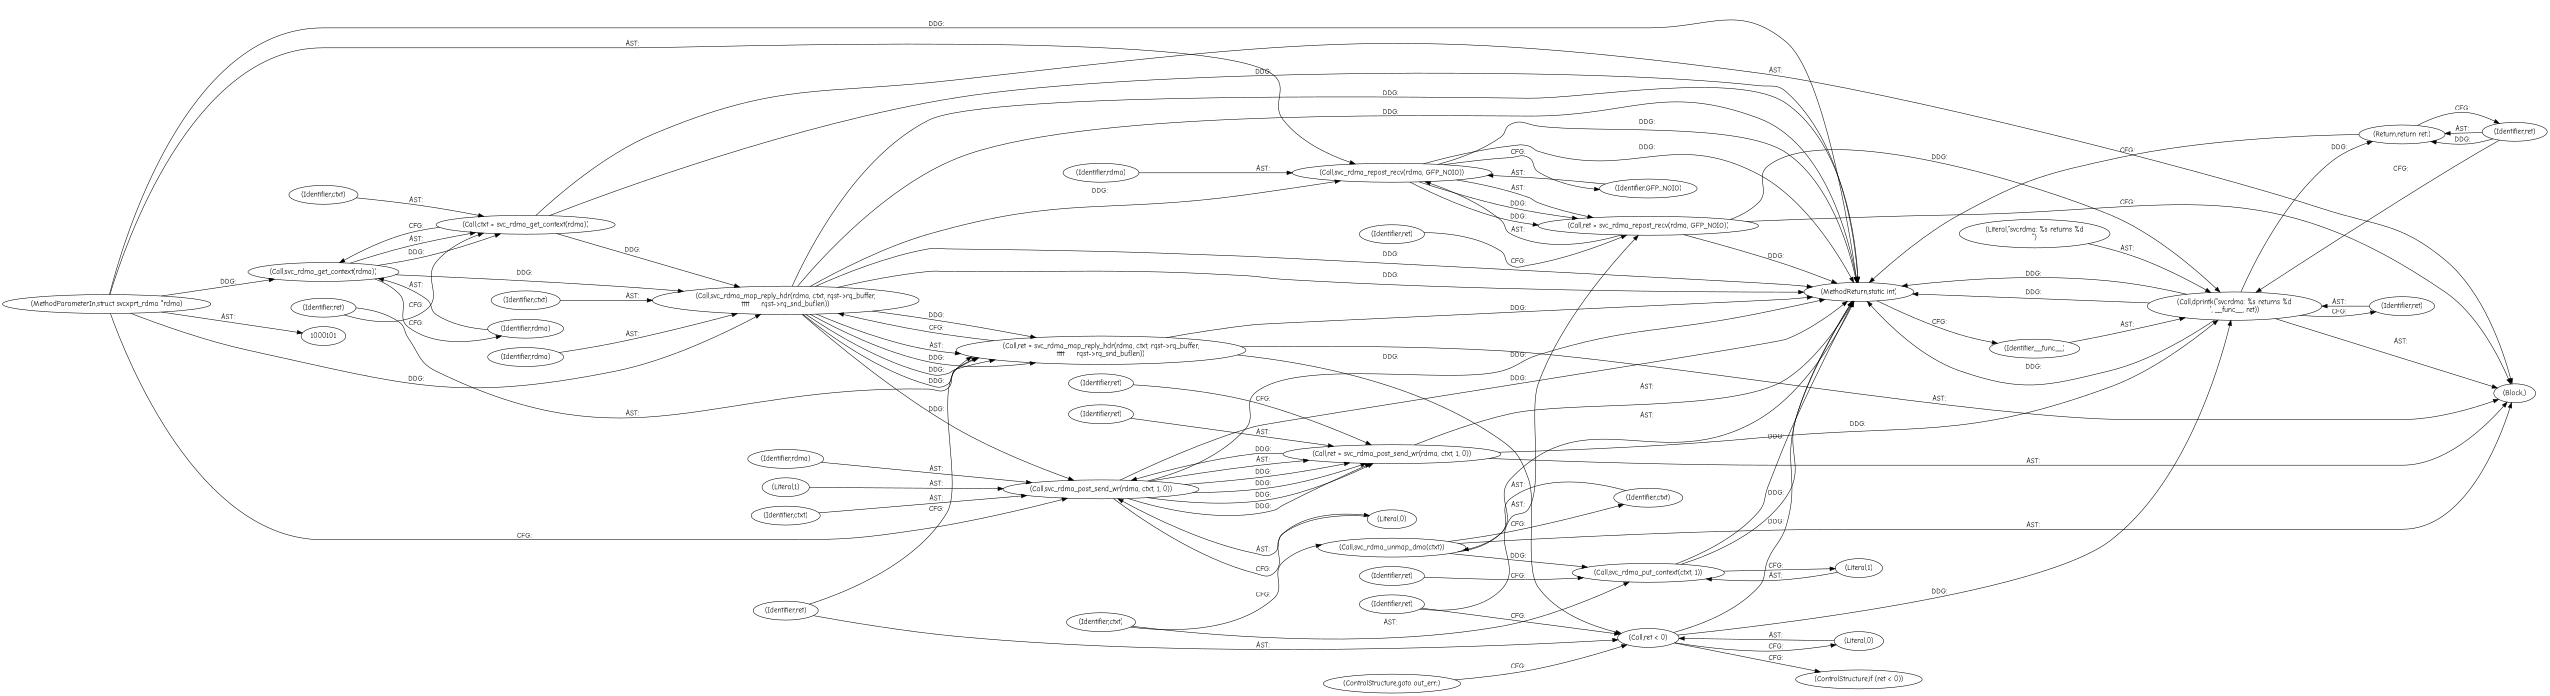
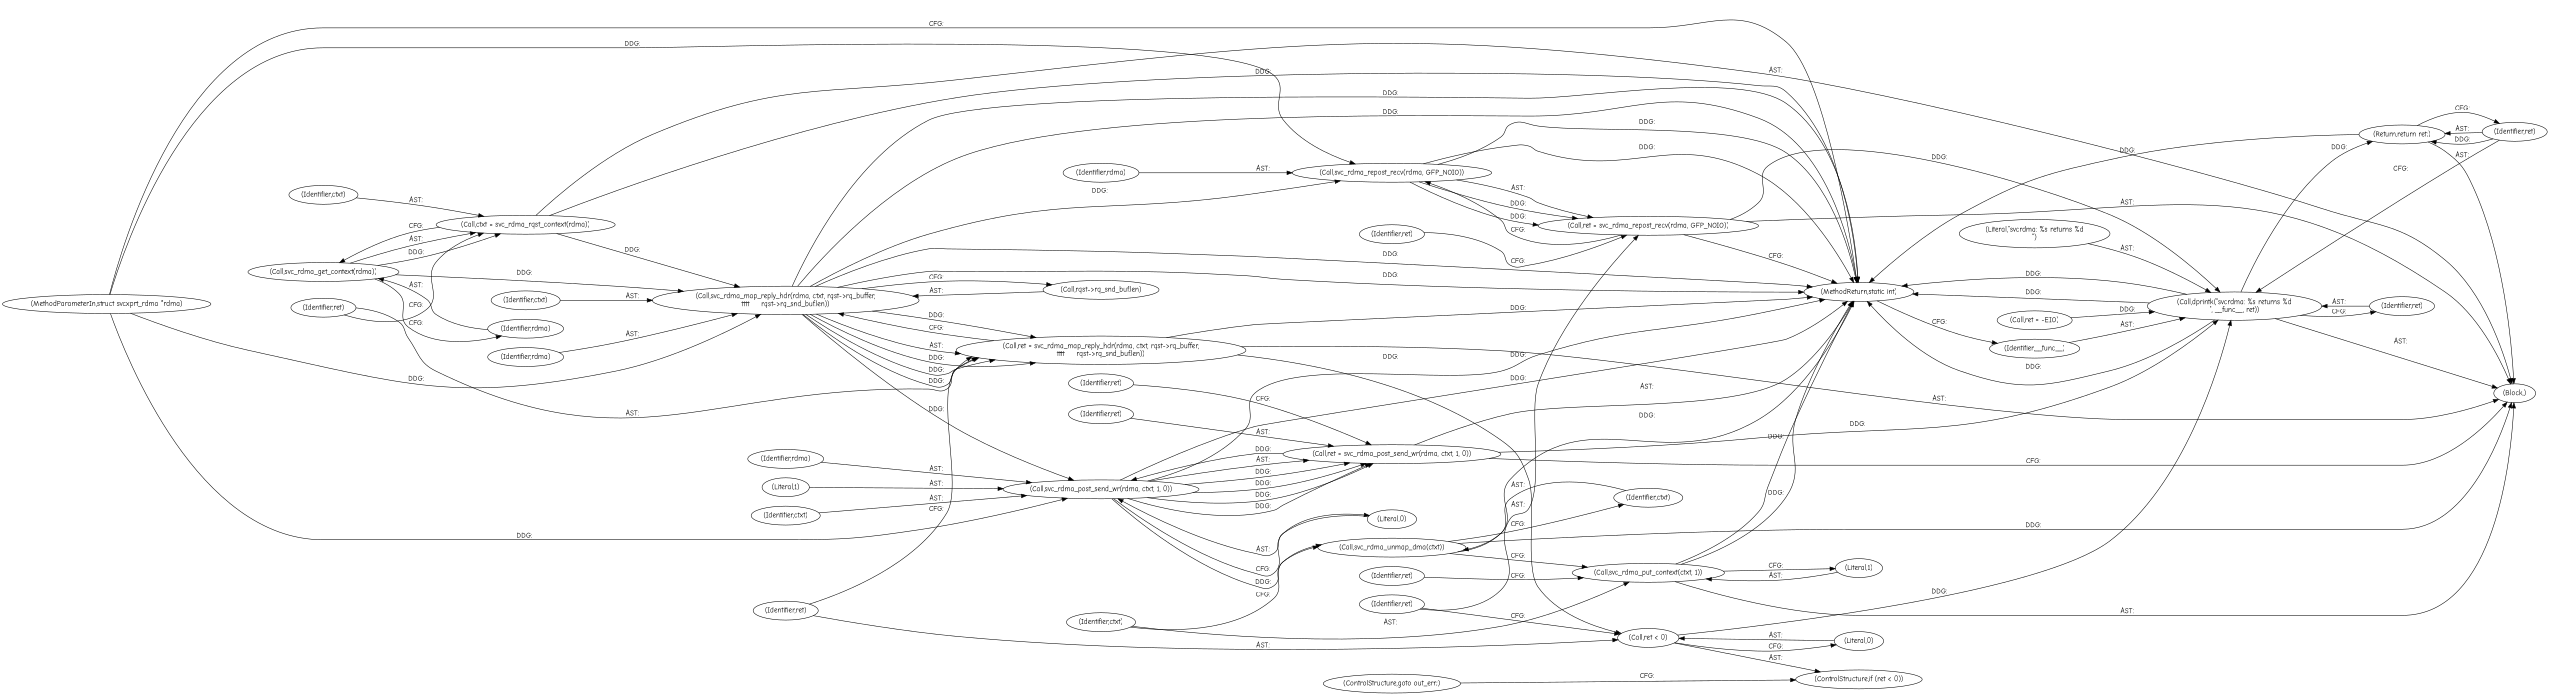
edge "(MethodParameterIn,struct svcxprt_rdma *rdma)" -> "(MethodReturn,static int)": label "DDG: " -> "CFG: "
edge "(MethodParameterIn,struct svcxprt_rdma *rdma)" -> "(Call,svc_rdma_repost_recv(rdma, GFP_NOIO))": label "AST: " -> "DDG: "
edge "(Return,return ret;)" -> "(MethodReturn,static int)": label "CFG: " -> "DDG: "
node "(Identifier,GFP_NOIO)": removed
edge "(Call,ret = svc_rdma_repost_recv(rdma, GFP_NOIO))" -> "(Block,)": label "CFG: " -> "AST: "
node "(Call,ctxt = svc_rdma_get_context(rdma))": label "(Call,ctxt = svc_rdma_get_context(rdma))" -> "(Call,ctxt = svc_rdma_rqst_context(rdma))"
edge "(Call,ret = svc_rdma_repost_recv(rdma, GFP_NOIO))" -> "(Call,svc_rdma_repost_recv(rdma, GFP_NOIO))": label "AST: " -> "CFG: "
edge "(Return,return ret;)" -> "(Block,)": added, label "AST:"
edge "(Call,ret = svc_rdma_repost_recv(rdma, GFP_NOIO))" -> "(MethodReturn,static int)": label "DDG: " -> "CFG: "
edge "(MethodParameterIn,struct svcxprt_rdma *rdma)" -> "(Call,svc_rdma_get_context(rdma))": removed, label "DDG:"
node "(Call,rqst->rq_snd_buf.len)": added
node "(Call,ret = -EIO)": added
node "1000101": removed
edge "(Call,svc_rdma_unmap_dma(ctxt))" -> "(MethodReturn,static int)": label "AST: " -> "DDG: "
edge "(Call,ret = svc_rdma_post_send_wr(rdma, ctxt, 1, 0))" -> "(Block,)": label "AST: " -> "CFG: "
edge "(Call,ret < 0)" -> "(MethodReturn,static int)": removed, label "DDG:"
edge "(Call,svc_rdma_unmap_dma(ctxt))" -> "(Block,)": label "AST: " -> "DDG: "
edge "(MethodParameterIn,struct svcxprt_rdma *rdma)" -> "(Call,svc_rdma_post_send_wr(rdma, ctxt, 1, 0))": label "CFG: " -> "DDG: "
edge "(Call,svc_rdma_unmap_dma(ctxt))" -> "(Call,svc_rdma_put_context(ctxt, 1))": label "DDG: " -> "CFG: "
edge "(Call,svc_rdma_post_send_wr(rdma, ctxt, 1, 0))" -> "(Call,svc_rdma_unmap_dma(ctxt))": added, label "DDG:"
edge "(Call,svc_rdma_put_context(ctxt, 1))" -> "(Block,)": added, label "AST:"
edge "(Call,ret < 0)" -> "(ControlStructure,if (ret < 0))": label "CFG: " -> "AST: "
edge "(ControlStructure,goto out_err;)" -> "(Call,ret < 0)": now "(ControlStructure,goto out_err;)" -> "(ControlStructure,if (ret < 0))"
